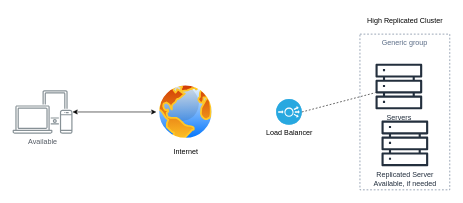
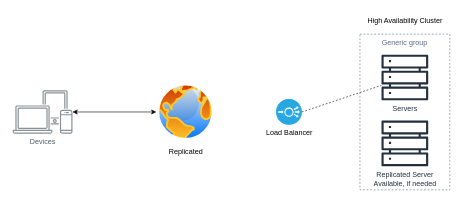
node "High Replicated Cluster": label "High Replicated Cluster" -> "High Availability Cluster"
node "Servers": moved (399, 87) -> (405, 78)
node "Available": label "Available" -> "Devices"
node "Internet": label "Internet" -> "Replicated"
